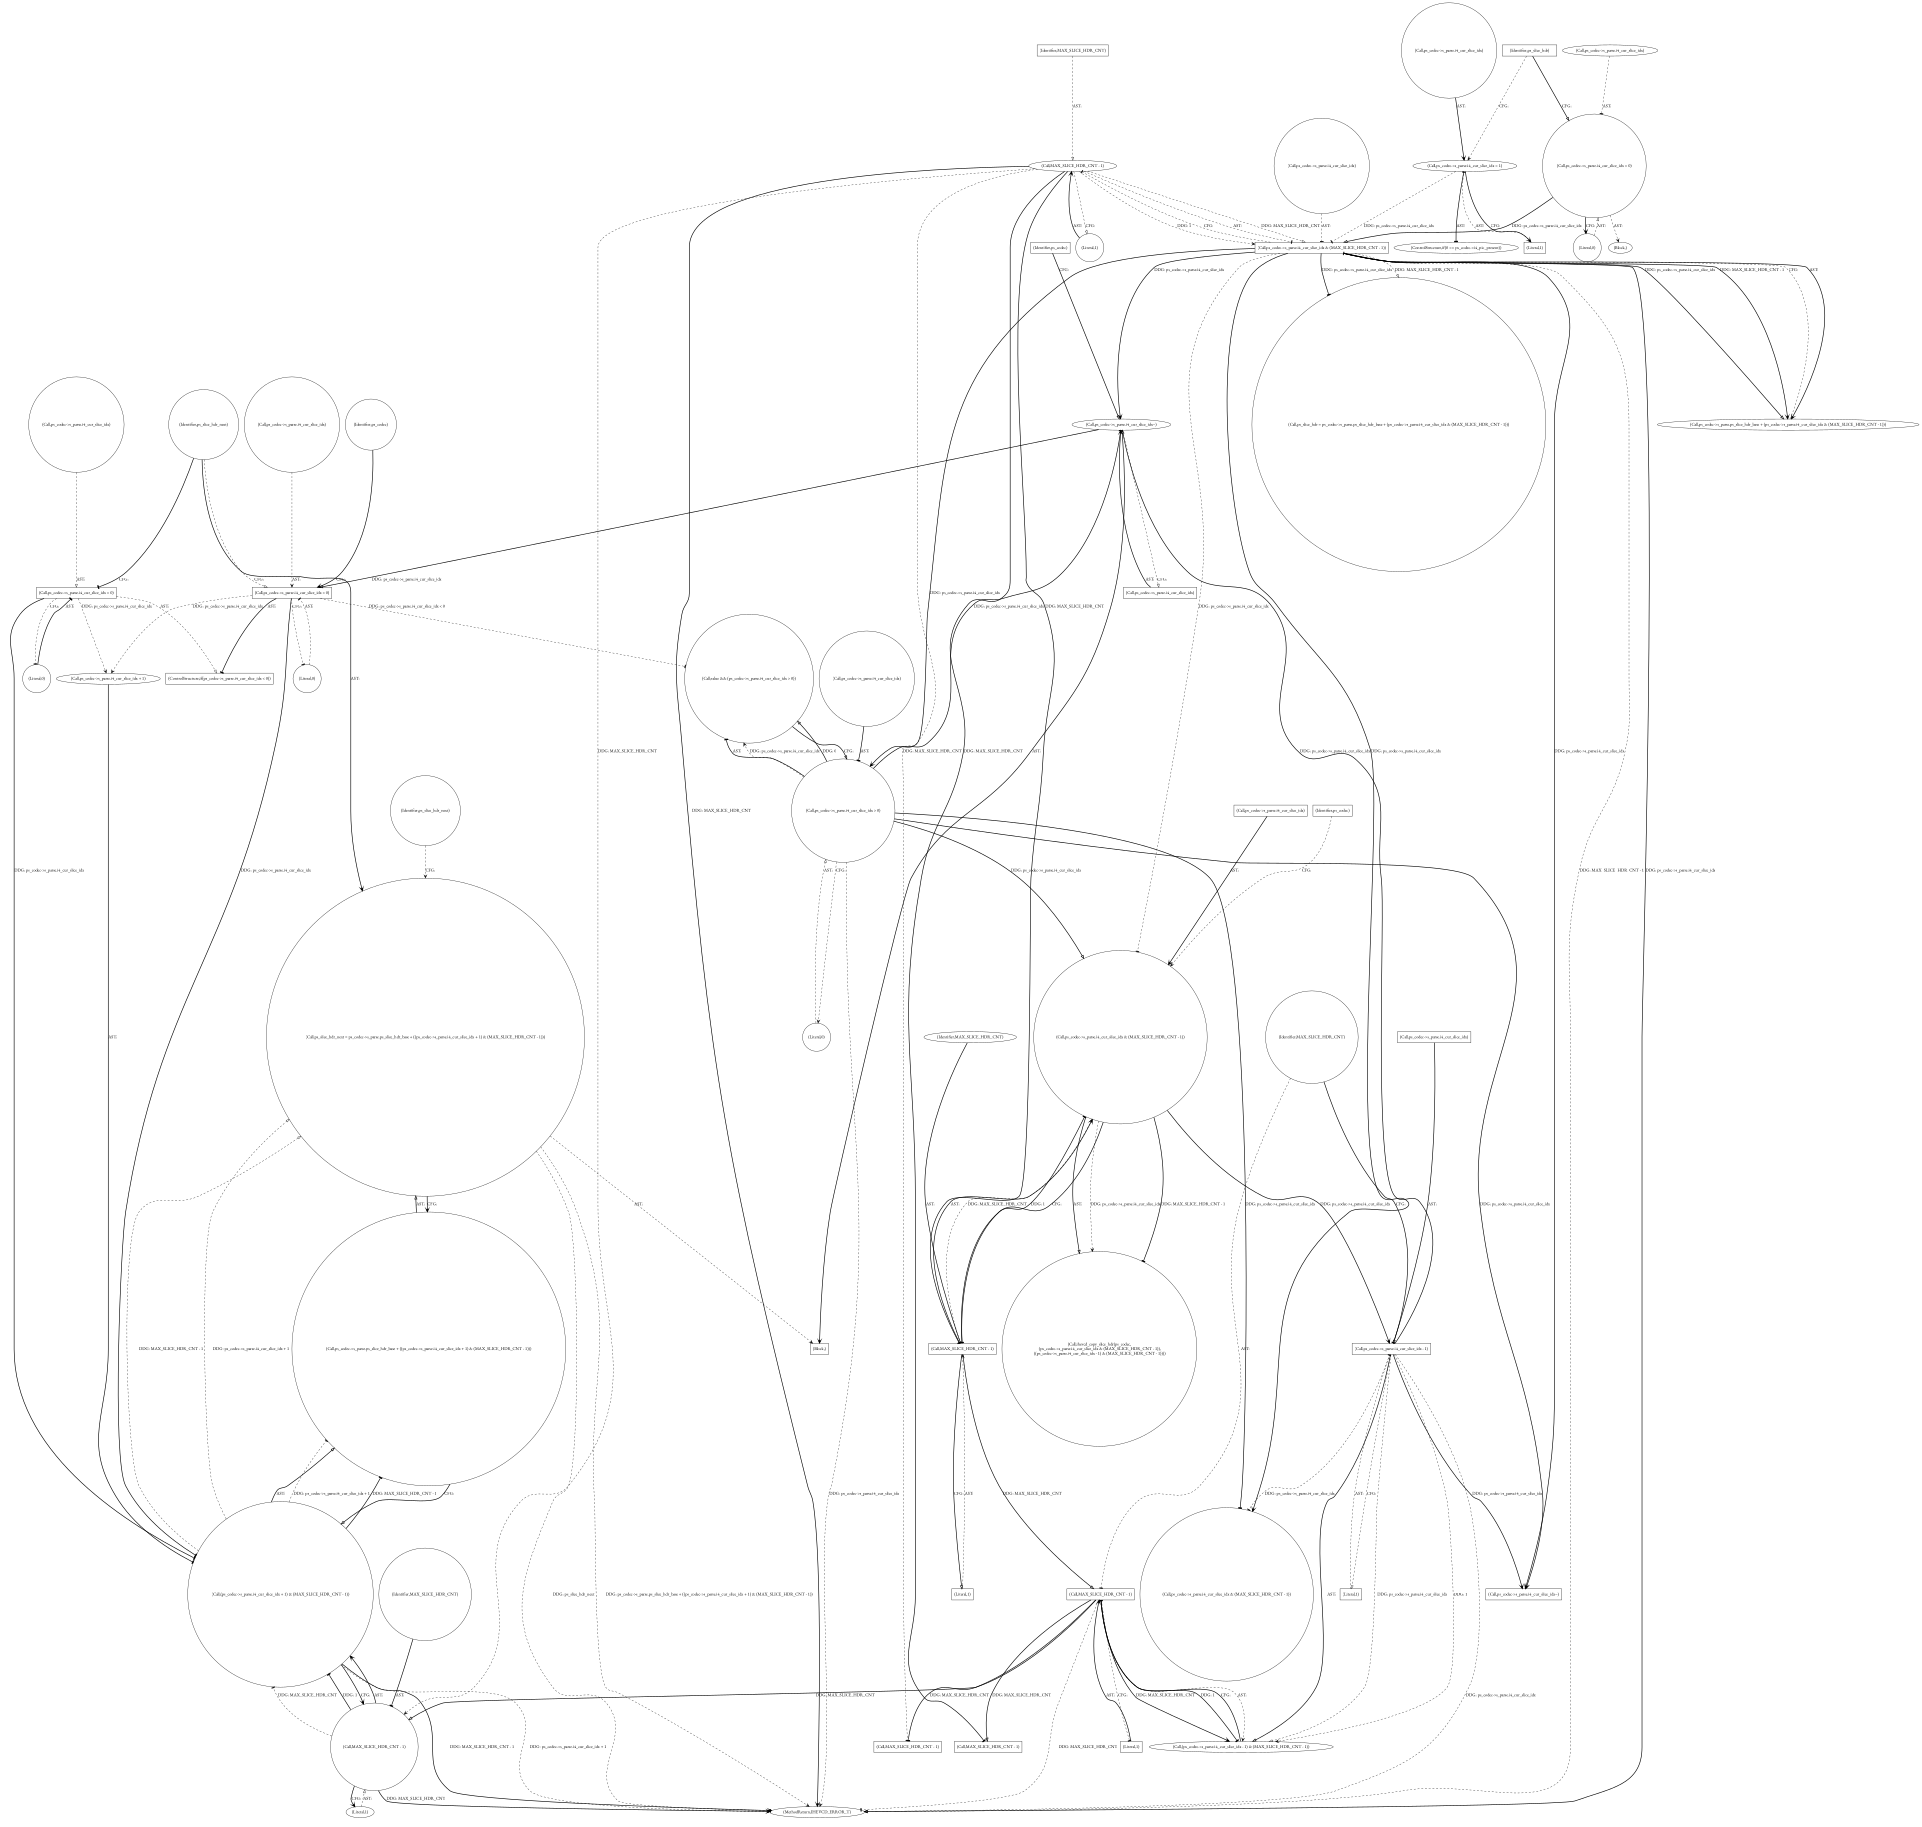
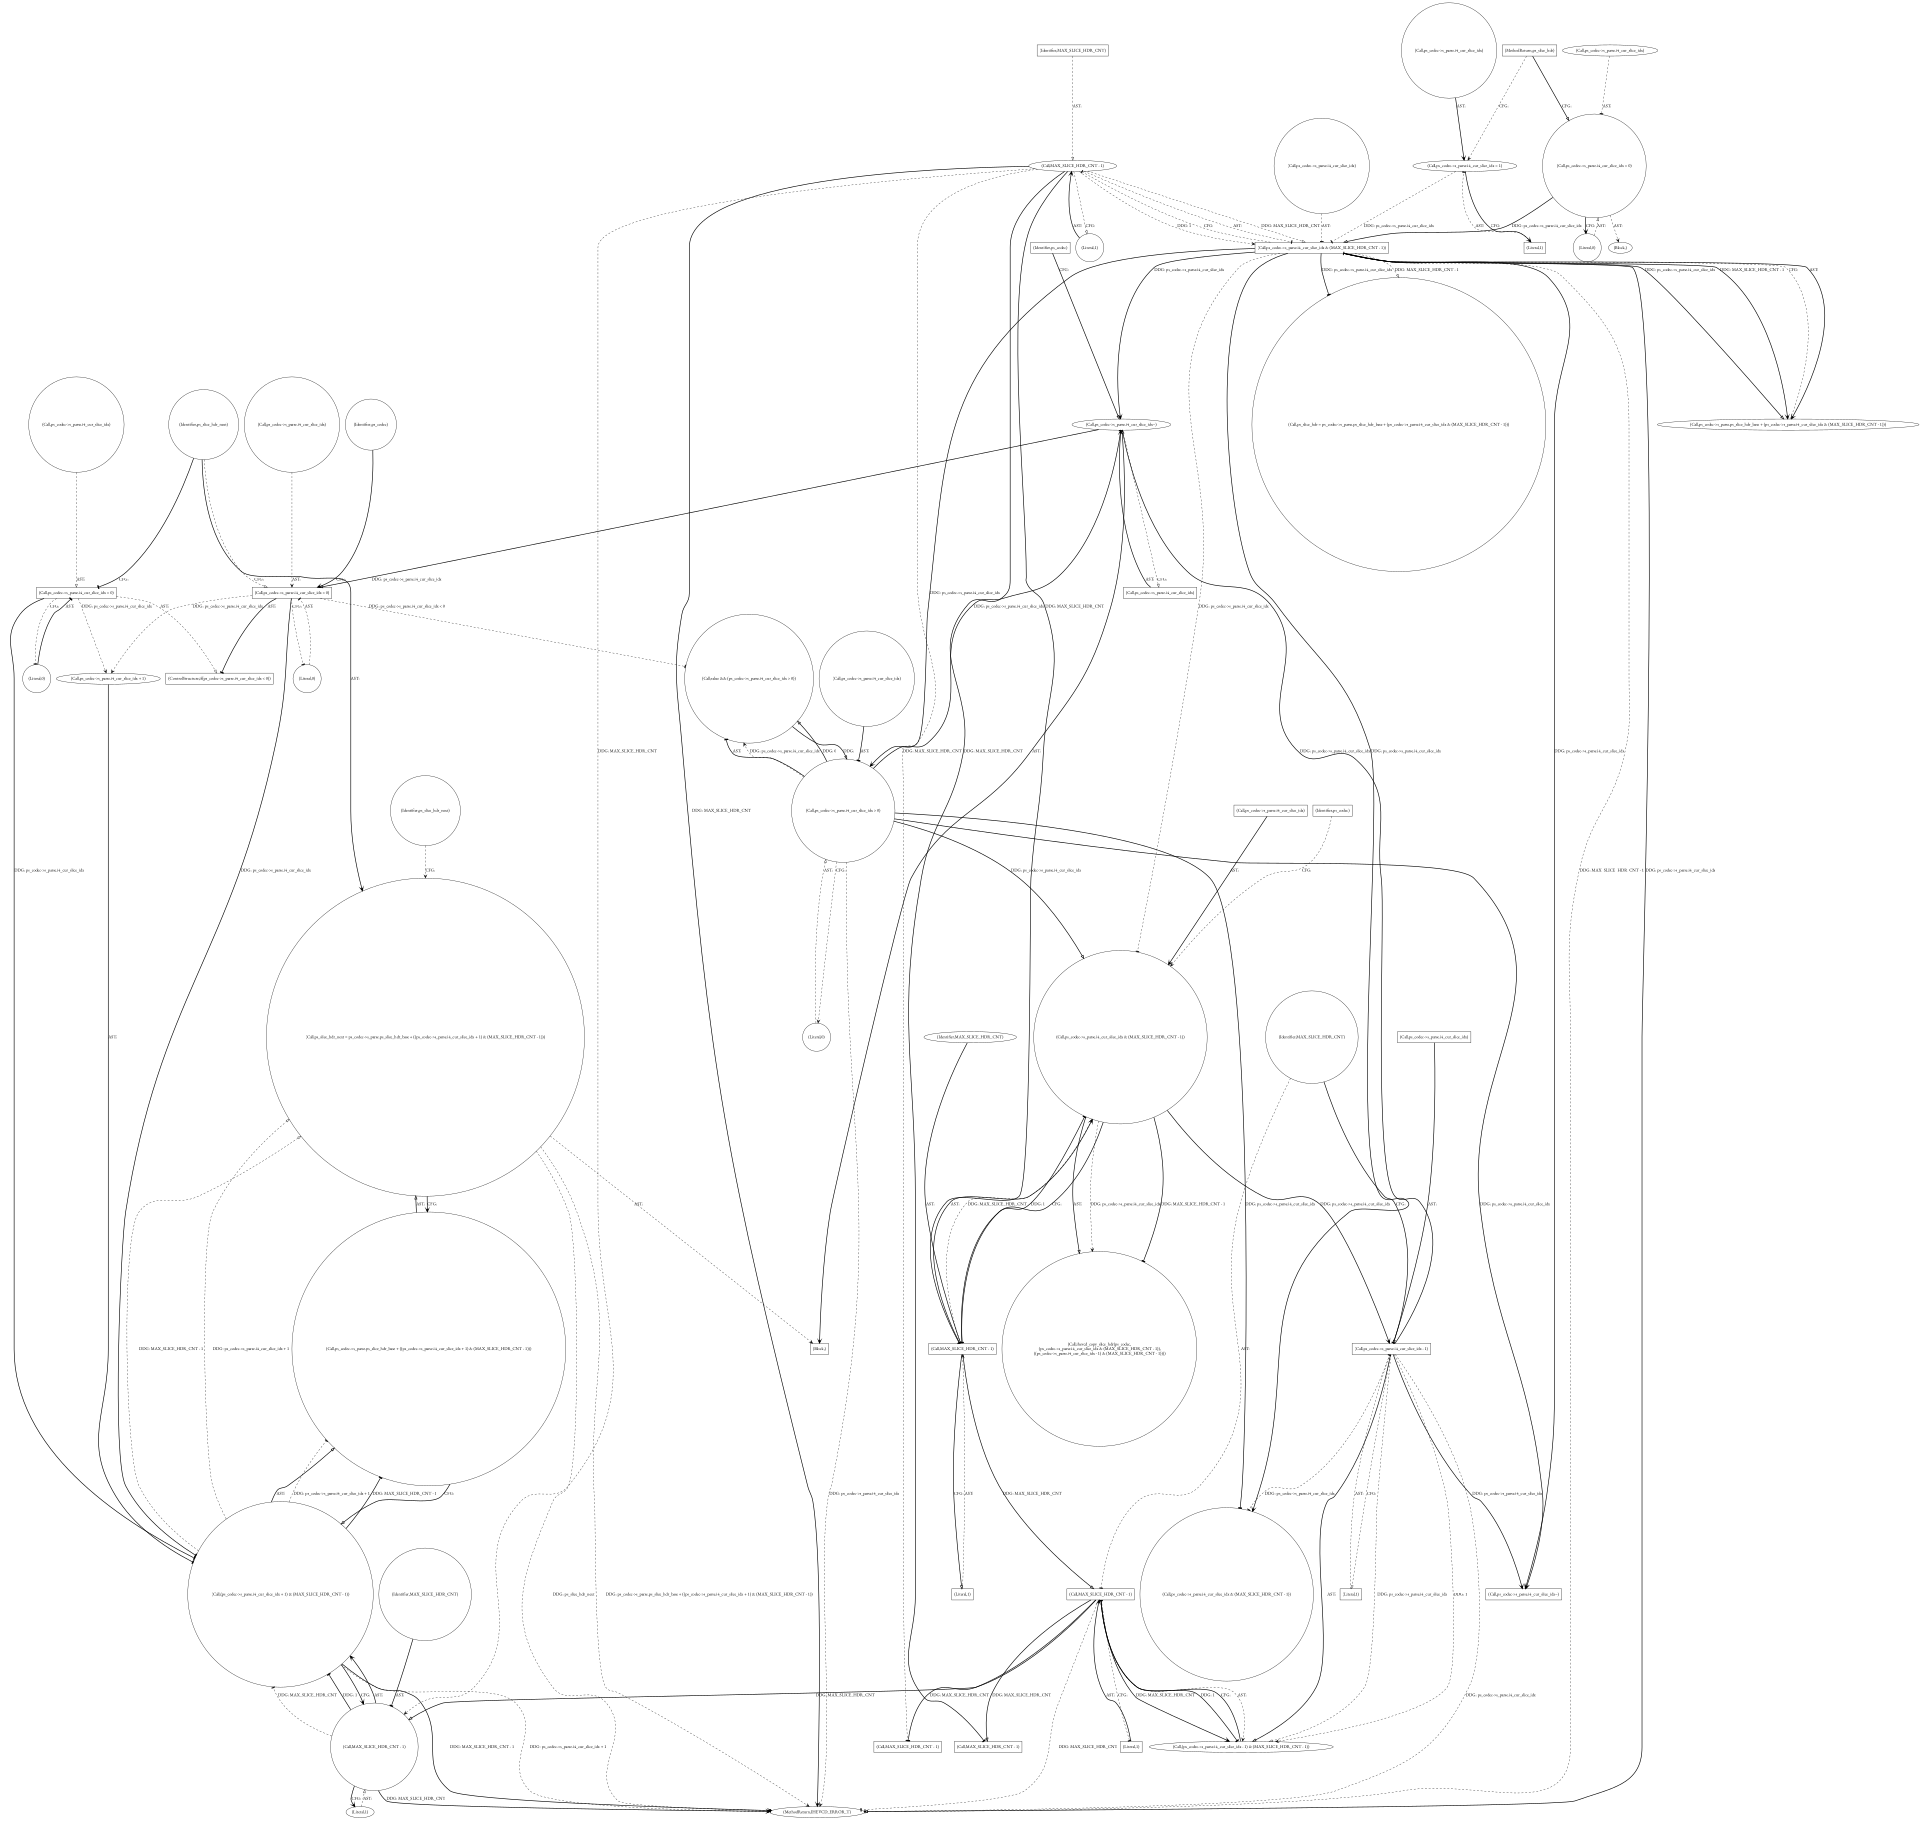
node "(Identifier,ps_slice_hdr)": label "(Identifier,ps_slice_hdr)" -> "(MethodReturn,ps_slice_hdr)"
node "(ControlStructure,if(0 == ps_codec->i4_pic_present))": removed
edge "(Call,value && (ps_codec->s_parse.i4_cur_slice_idx > 0))" -> "(Call,ps_codec->s_parse.i4_cur_slice_idx > 0)": label "CFG: " -> "DDG: "
edge "(Call,ps_codec->s_parse.i4_cur_slice_idx - 1)" -> "(MethodReturn,IHEVCD_ERROR_T)": arrowhead vee -> tee
